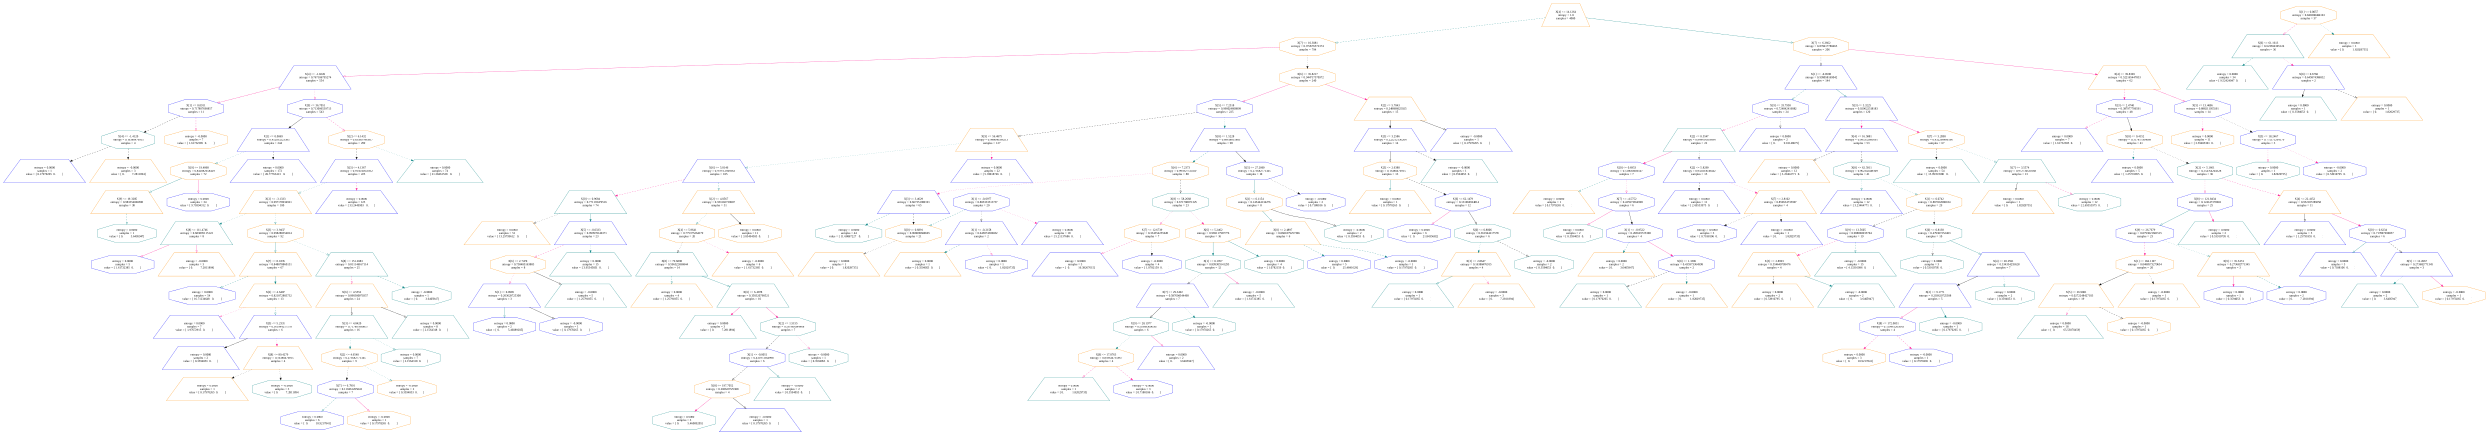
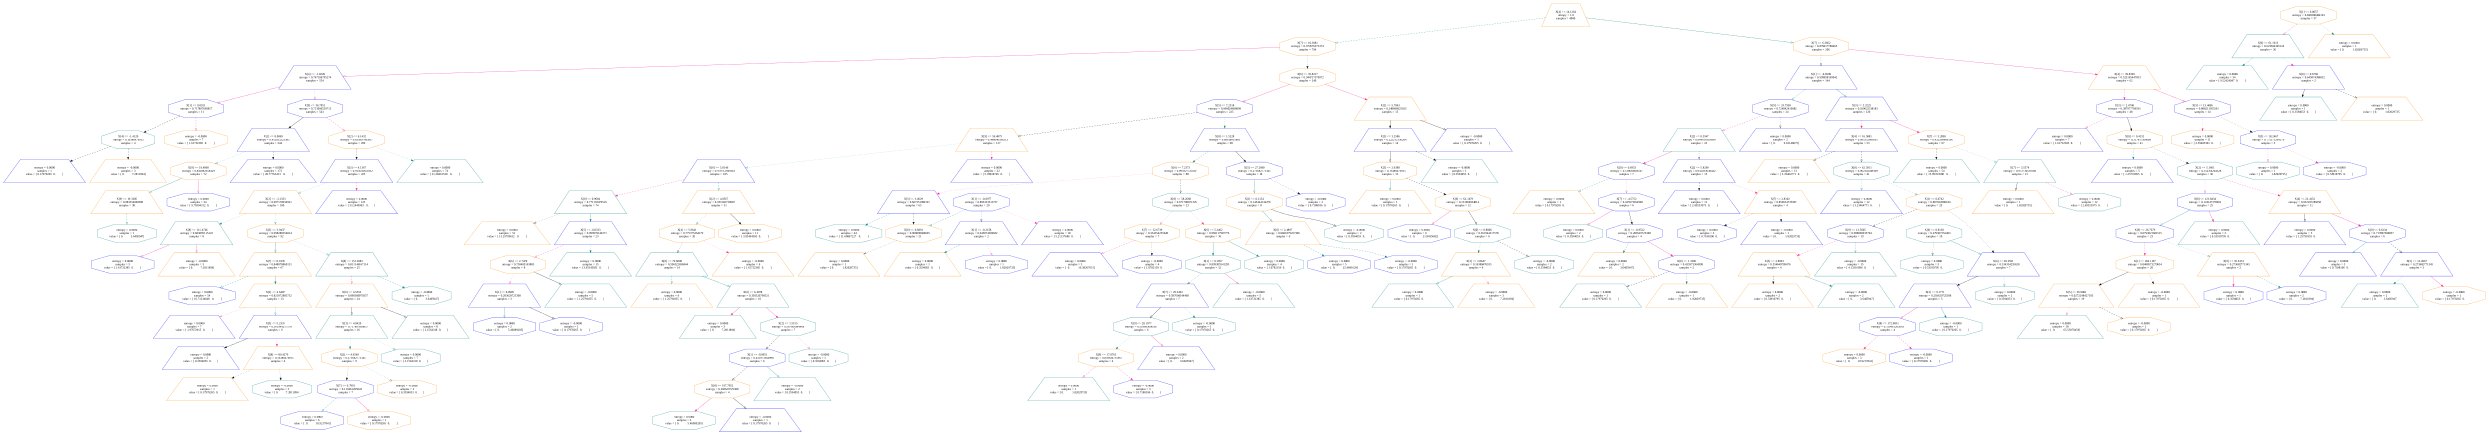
node "X[6] <= 62.1479 entropy = 0.131060924814 samples = 12": color blue -> darkorange
edge "X[1] <= 0.0742 entropy = 0.867922080184 samples = 29" -> "X[0] <= 0.8138 entropy = 0.479307252403 samples = 10": now "X[1] <= 0.0742 entropy = 0.867922080184 samples = 29" -> "X[4] <= 28.2591 entropy = 0.334354255628 samples = 7"
